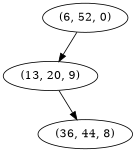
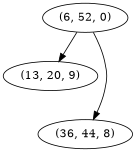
edge "(13, 20, 9)" -> "(36, 44, 8)": now "(6, 52, 0)" -> "(36, 44, 8)"
